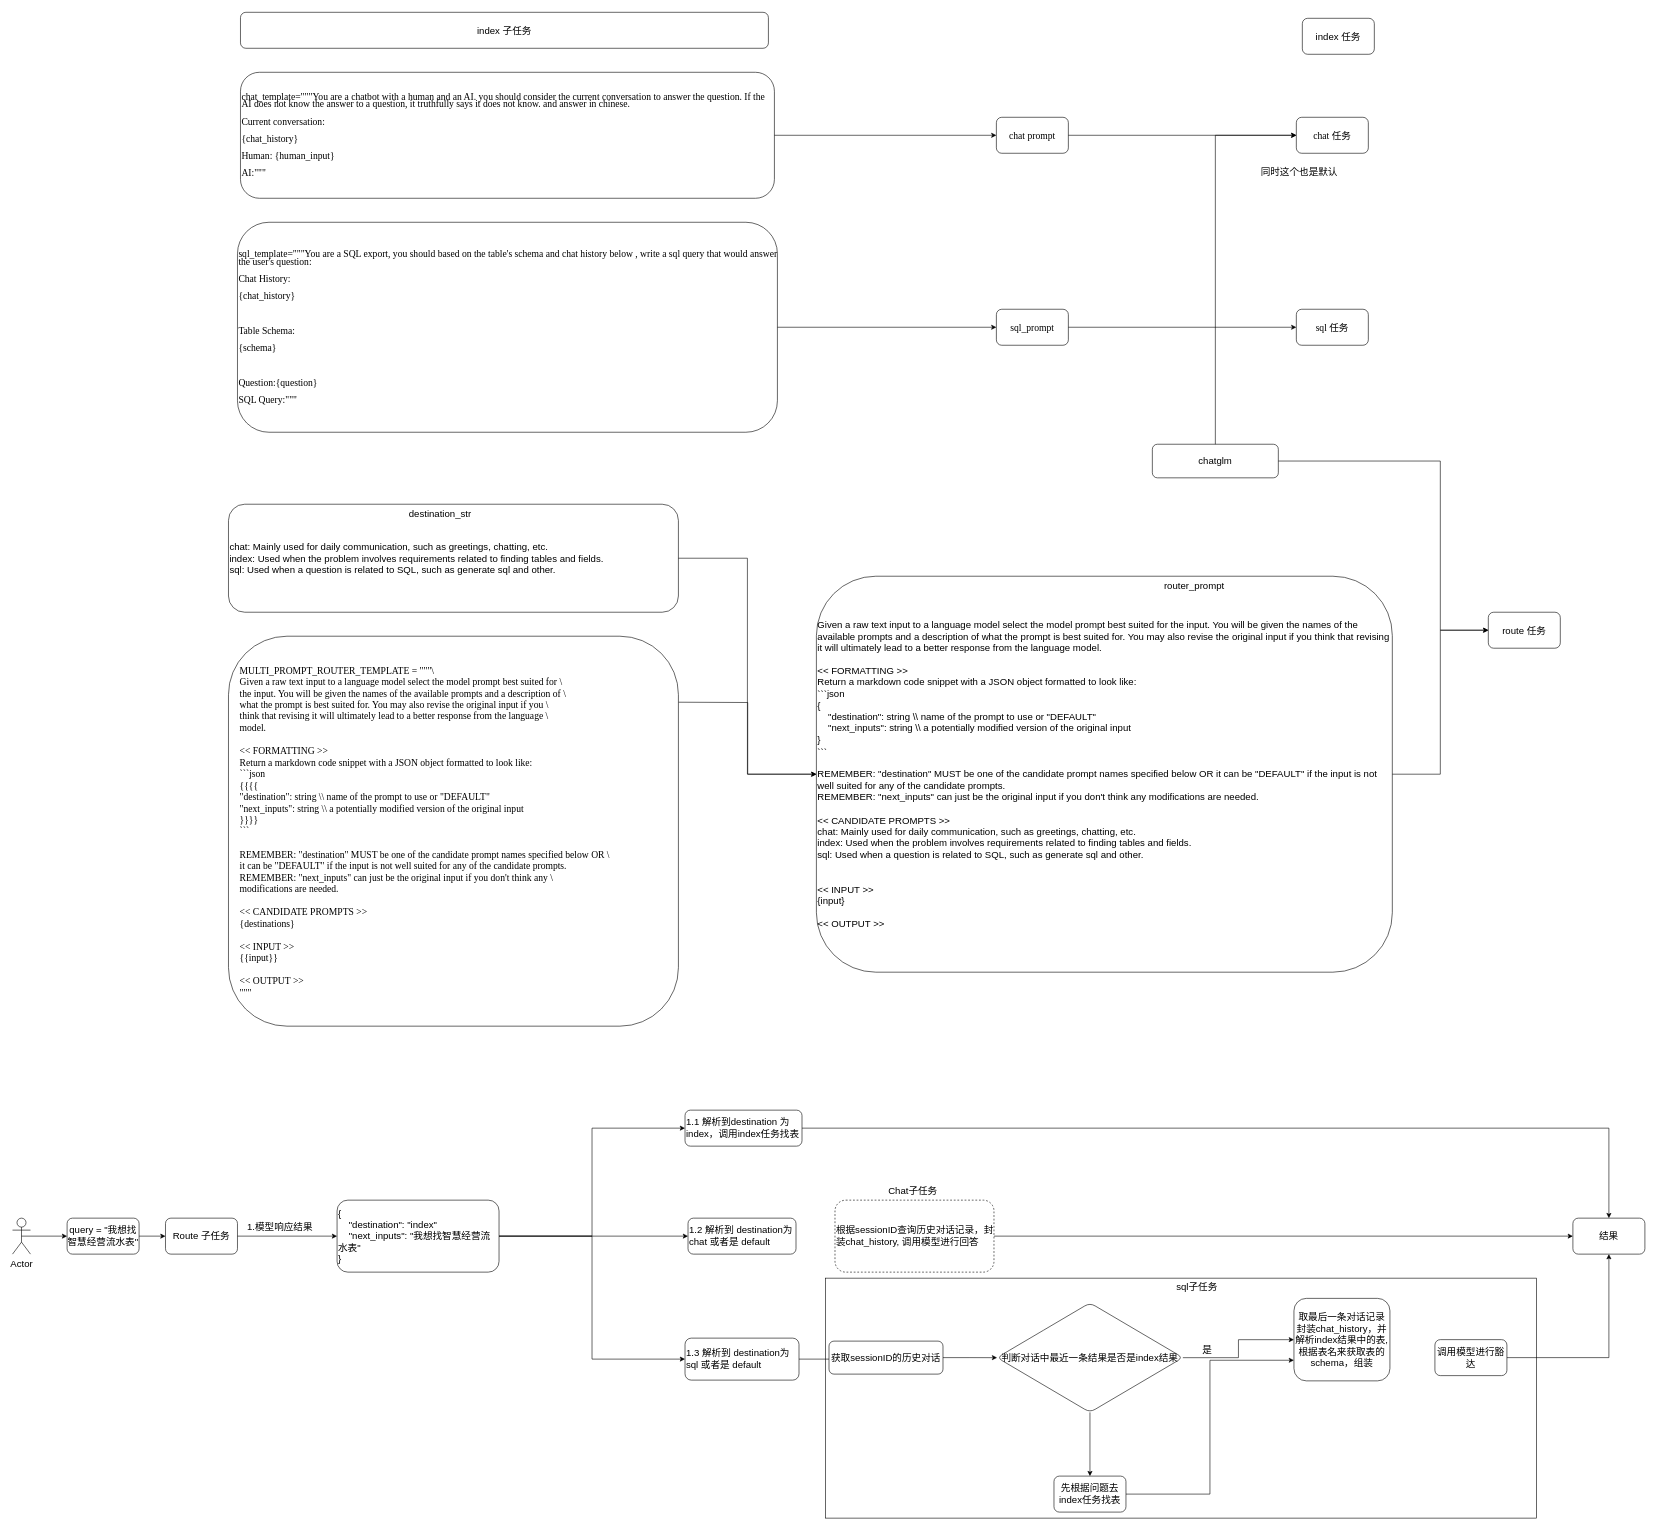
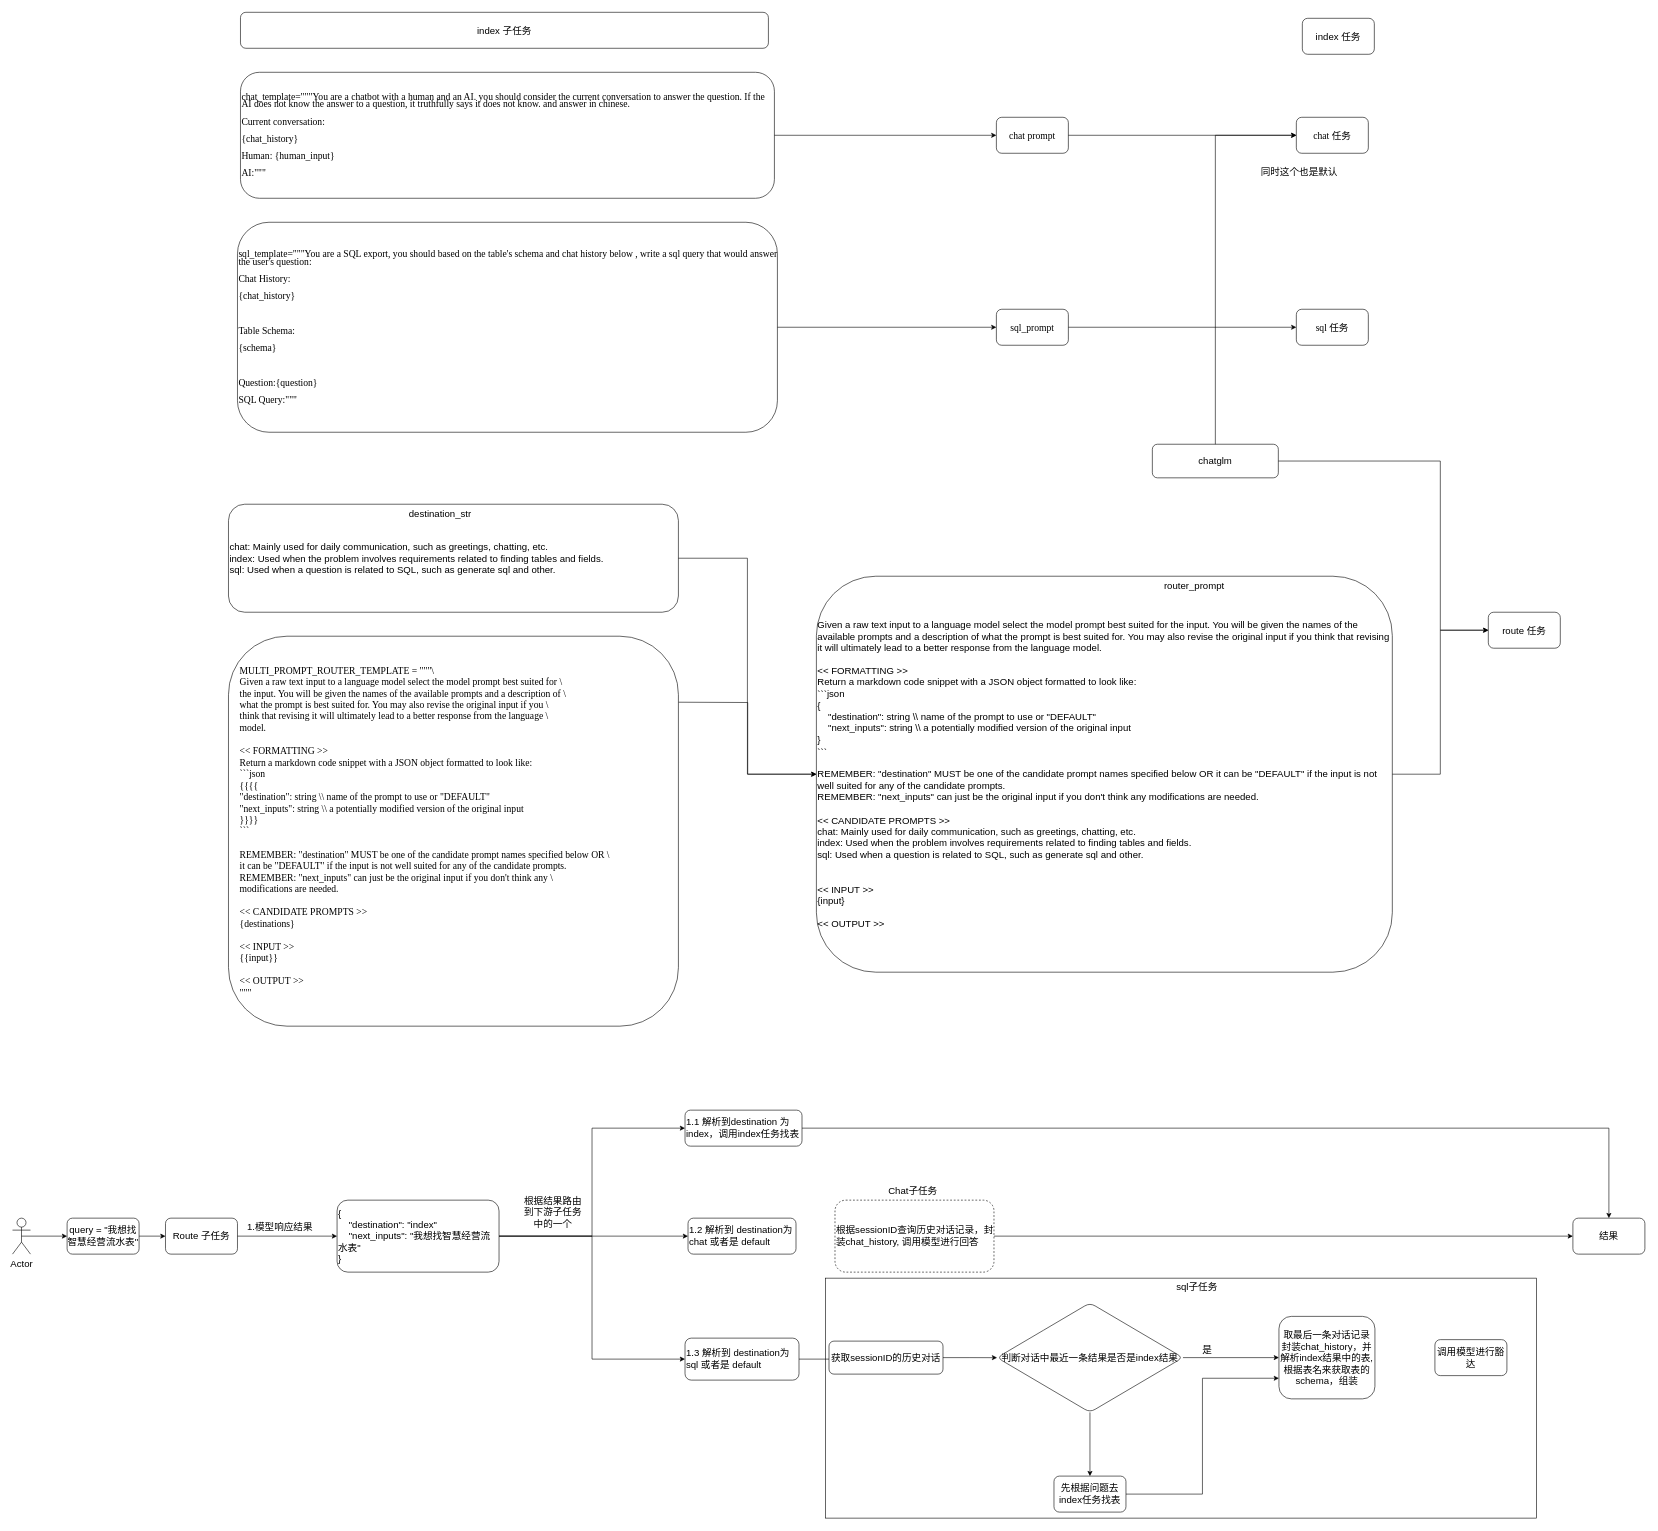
node "根据结果路由到下游子任务中的一个": added
node "取最后一条对话记录封装chat_history，并解析index结果中的表,根据表名来获取表的schema，组装": moved (1342, 1340) -> (1327, 1358)
edge "调用模型进行豁达" -> "结果": removed
